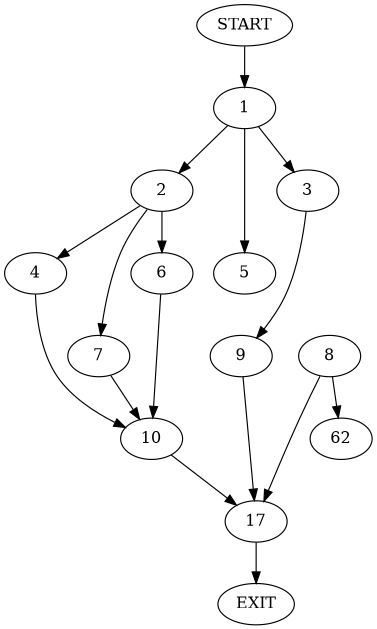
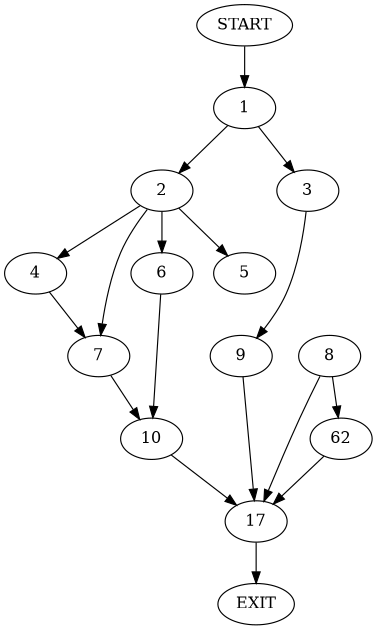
edge "1" -> "5": now "2" -> "5"
edge "4" -> "10": now "4" -> "7"
edge "62" -> "17": added
